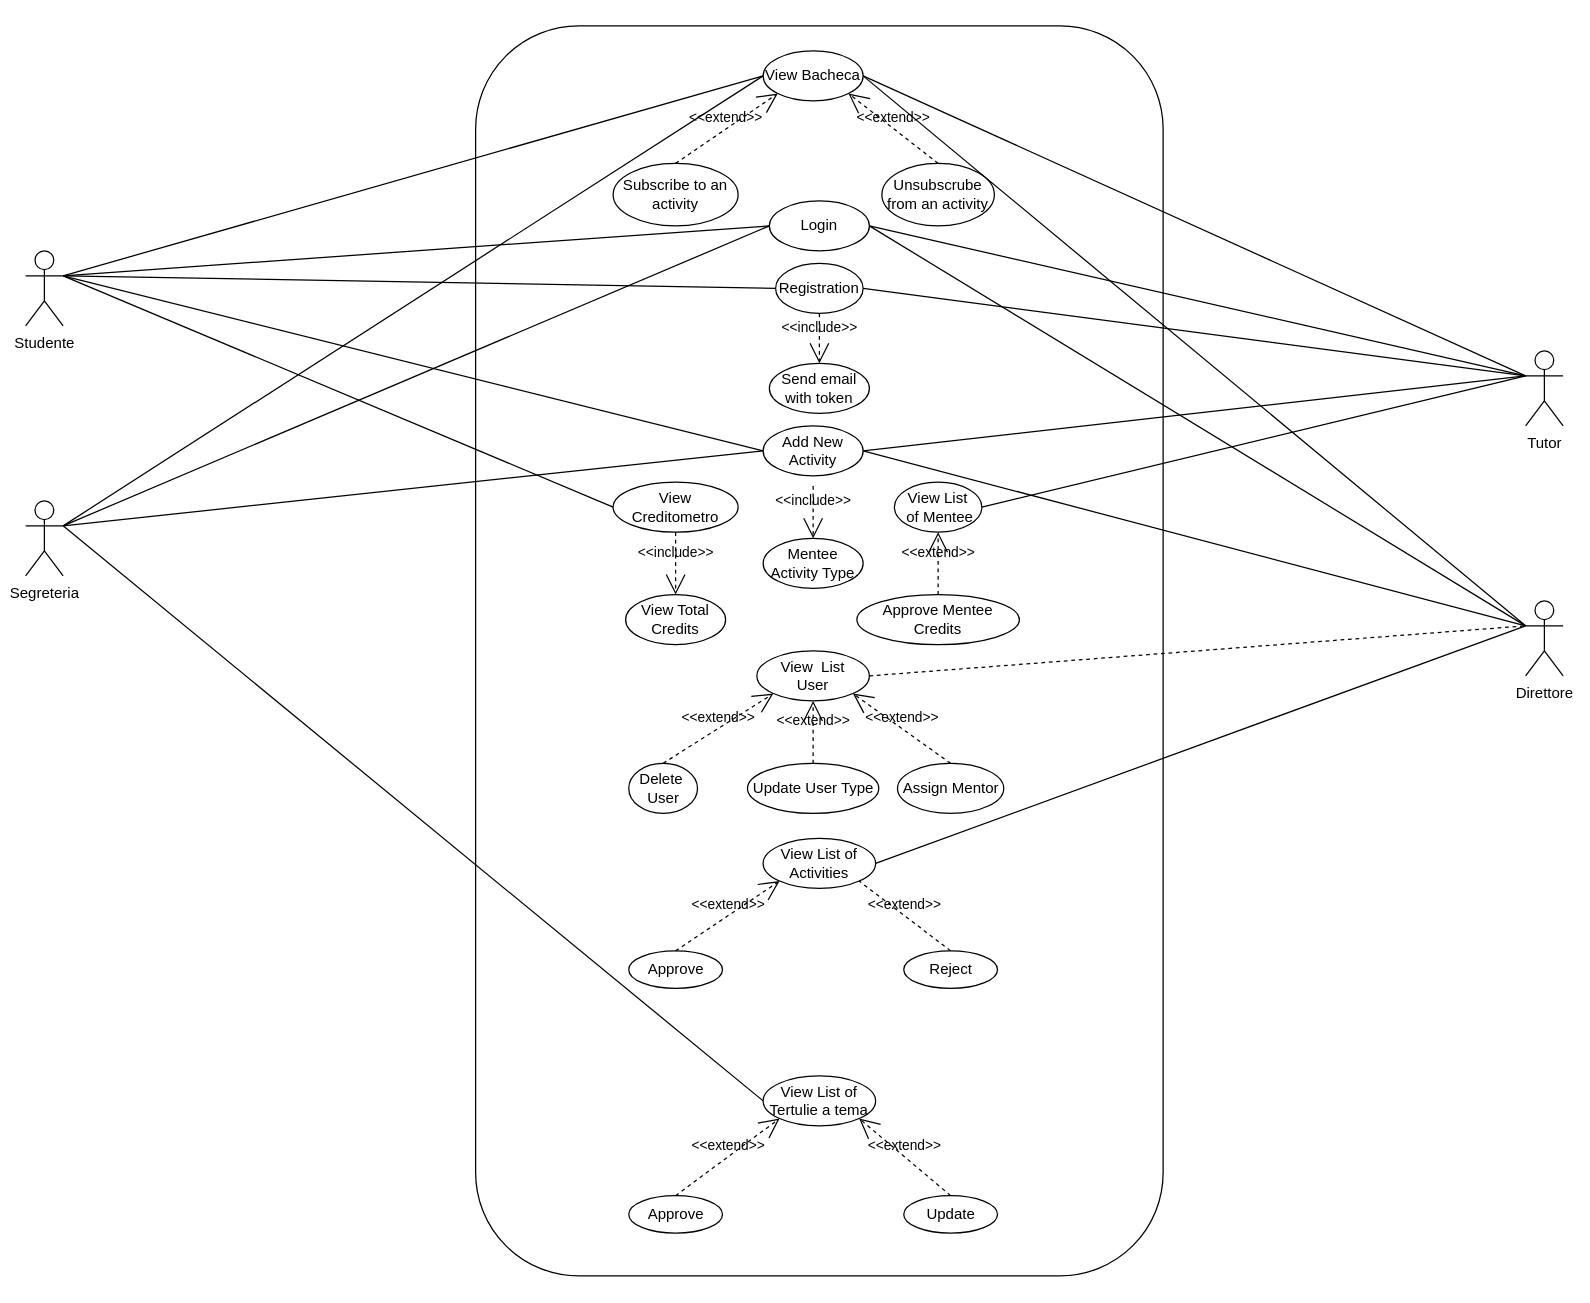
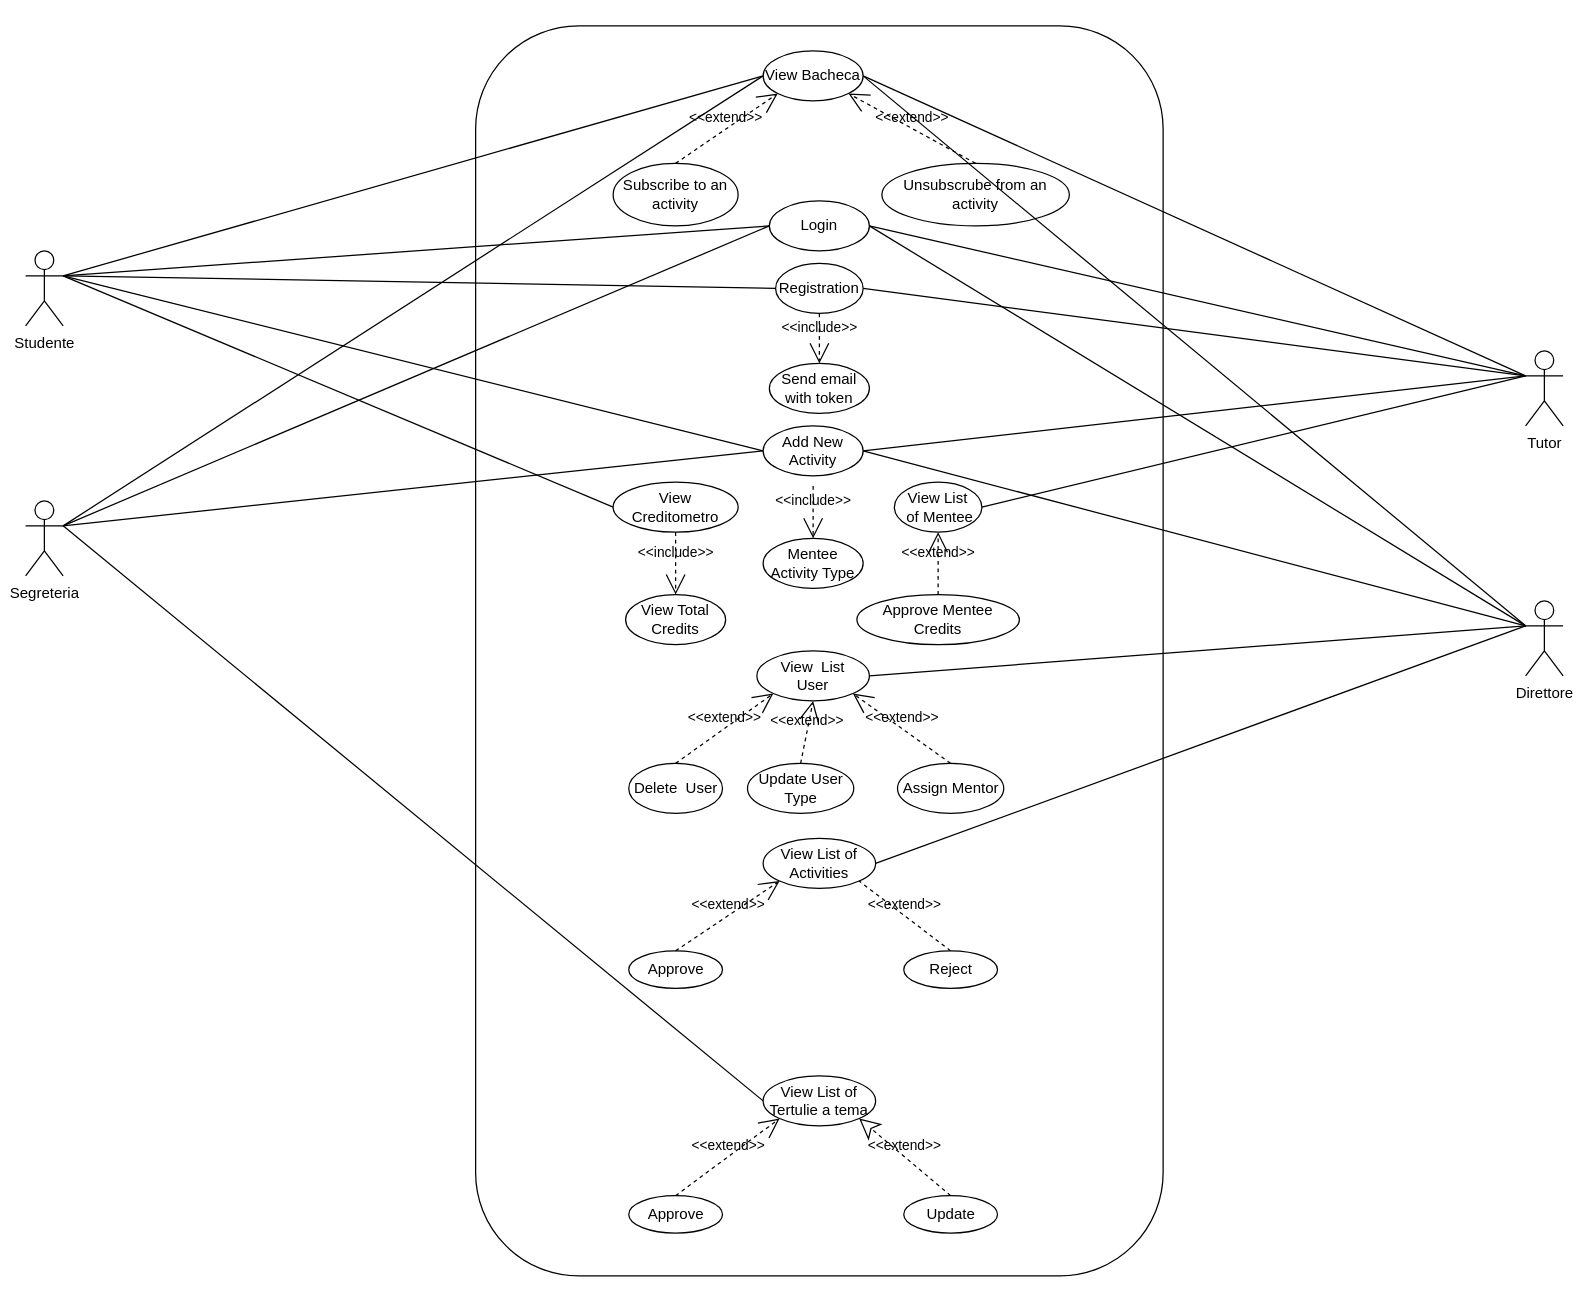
node "Unsubscrube from an activity": size 113x63 -> 188x63
edge "Direttore" -- "View List User": style dashed -> solid
node "Delete User": size 69x50 -> 94x50
node "Update User Type": size 131x50 -> 106x50
edge "Update" -> "View List of Tertulie a tema": arrowhead open -> classic
